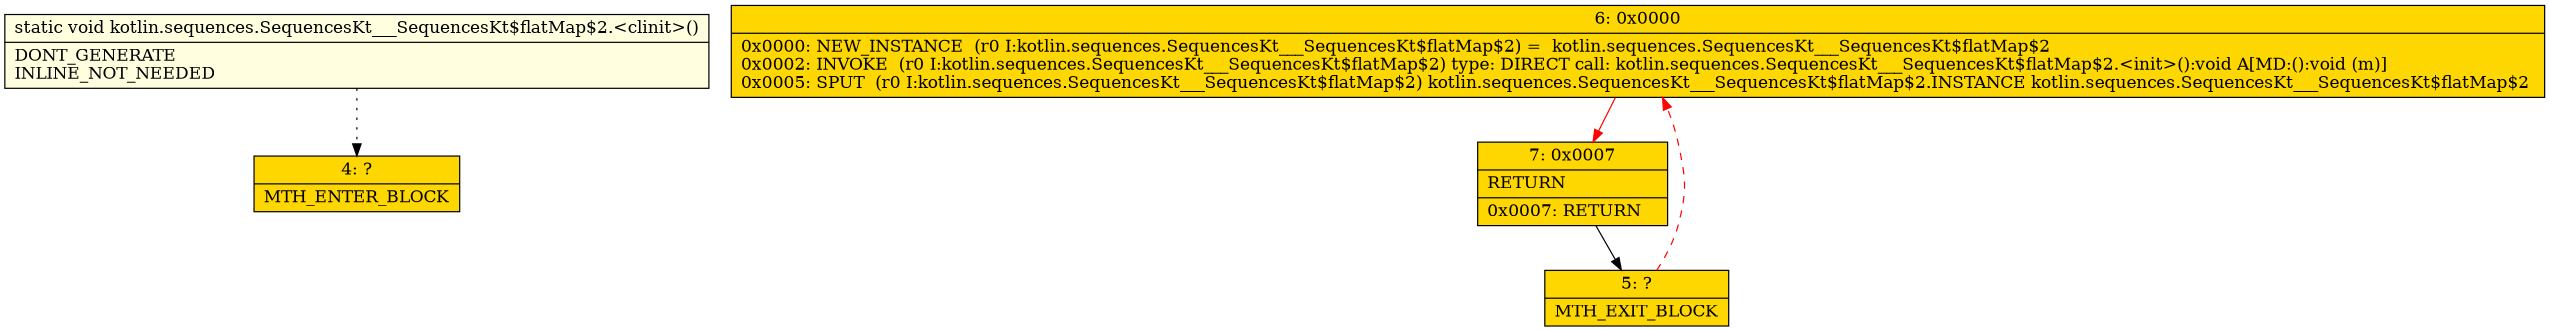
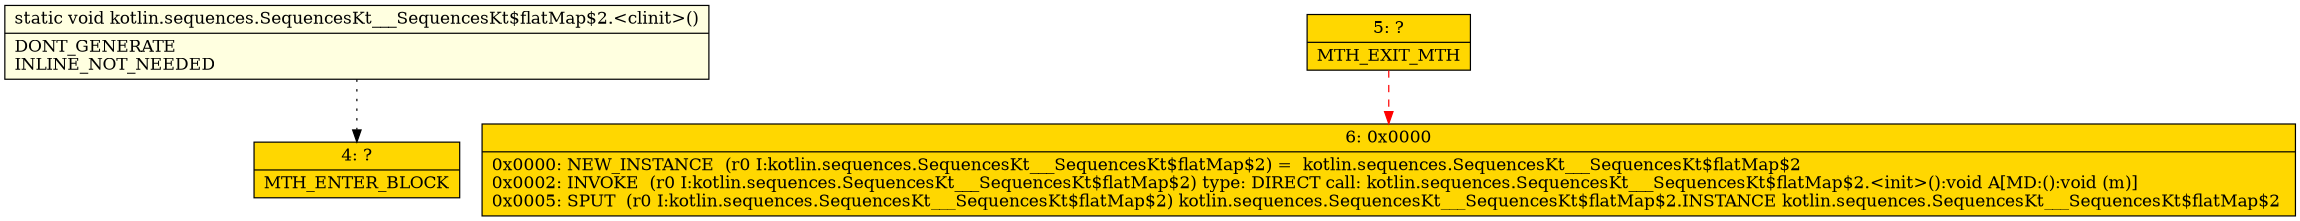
node "7: 0x0007": removed
node "5: ?": text "MTH_EXIT_BLOCK" -> "MTH_EXIT_MTH"
